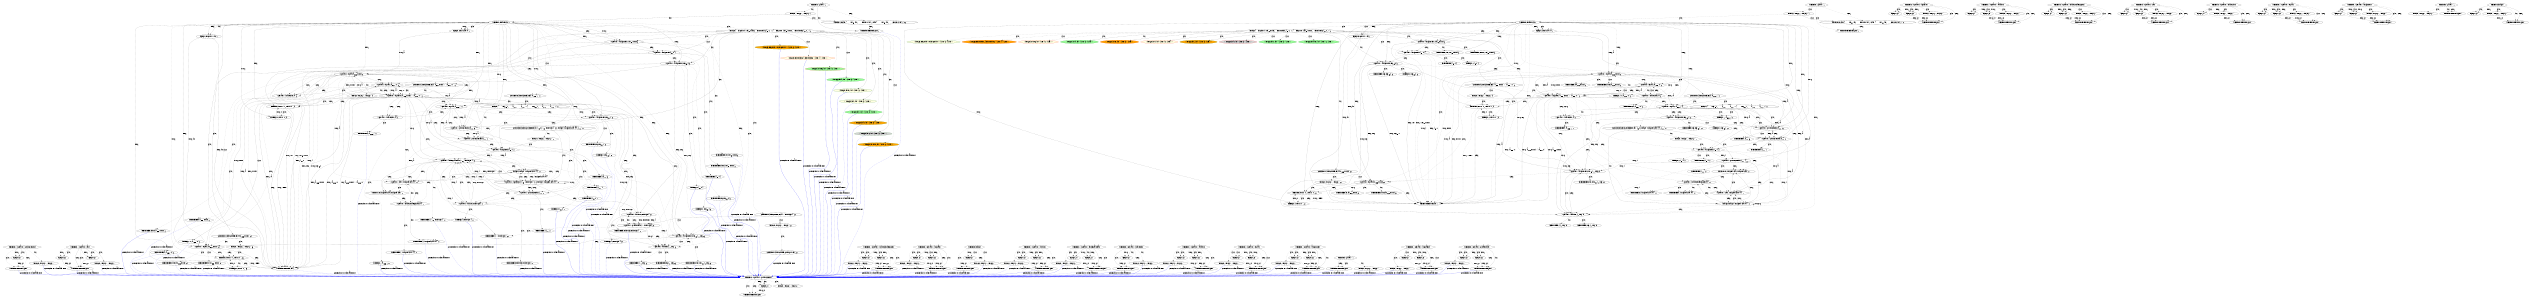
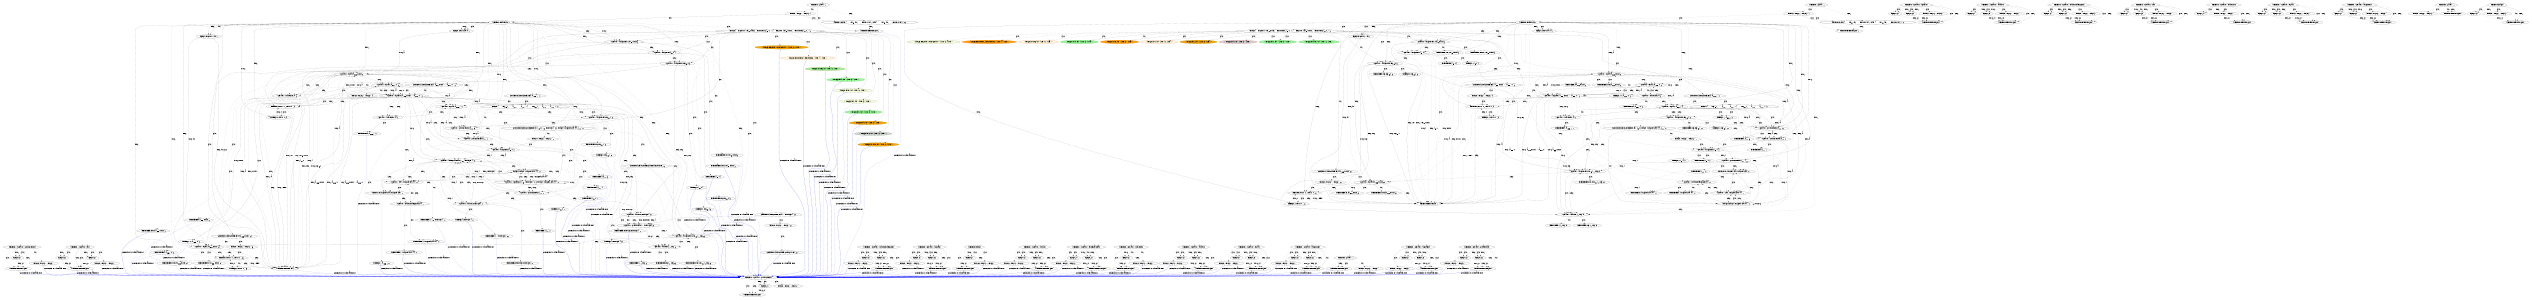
node "(CONTROL_STRUCTURE,CONTINUE,continue;)": added
edge "(<operator>.greaterThan,i > INT_MAX/4)" -> "(IDENTIFIER,i,i > INT_MAX/4)": removed, label "AST:"
